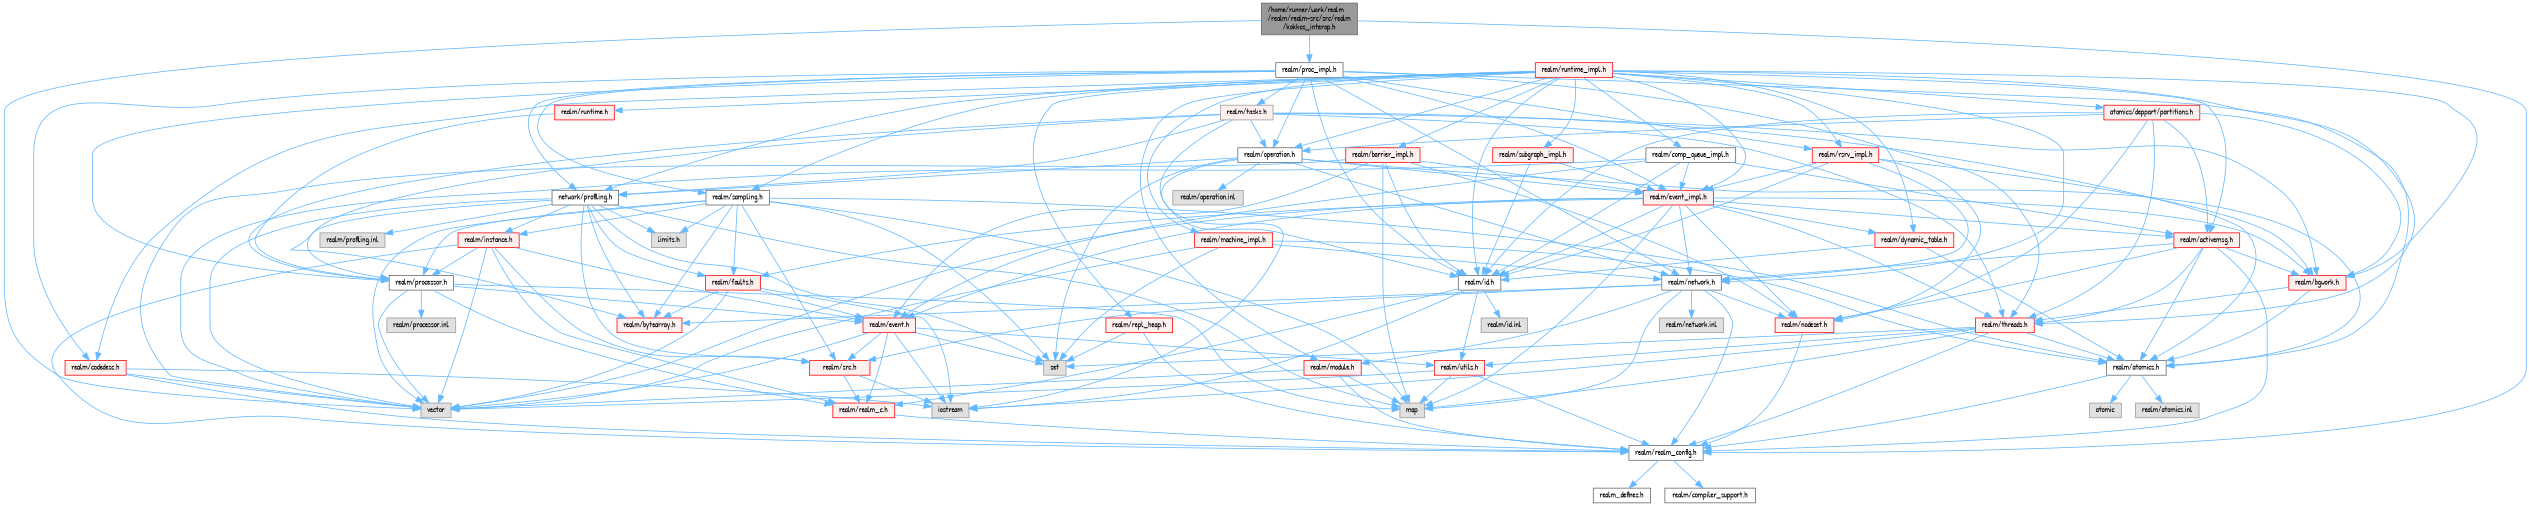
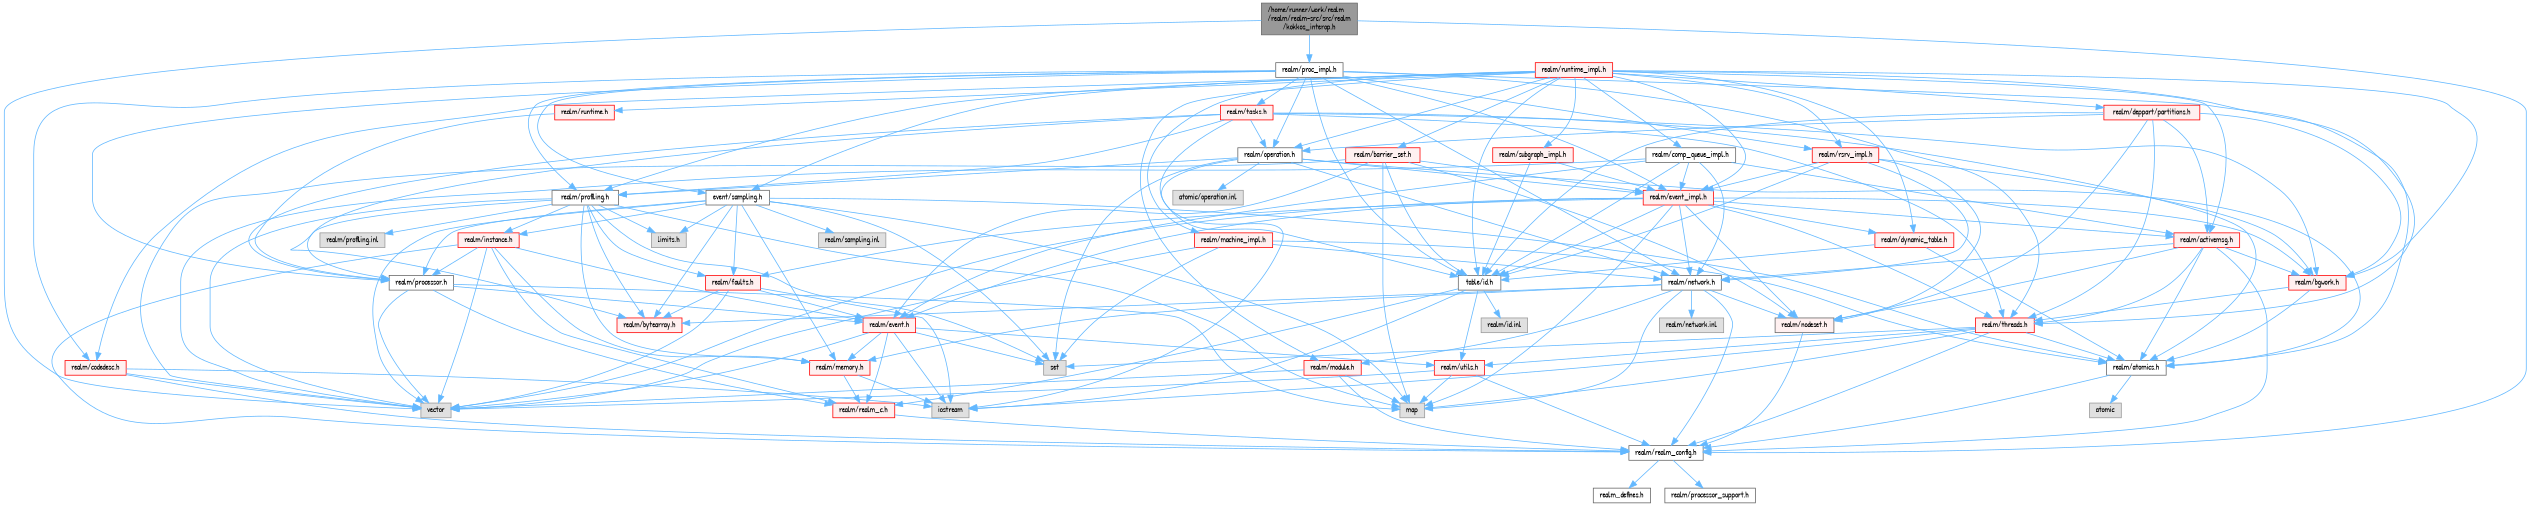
node "realm/tasks.h": color grey60 -> red
node "atomics/deppart/partitions.h": label "atomics/deppart/partitions.h" -> "realm/deppart/partitions.h"
edge "realm/runtime_impl.h" -> "realm/network.h": now "realm/comp_queue_impl.h" -> "realm/network.h"
node "realm/barrier_impl.h": label "realm/barrier_impl.h" -> "realm/barrier_set.h"
node "network/profiling.h": label "network/profiling.h" -> "realm/profiling.h"
node "realm/sampling.h": label "realm/sampling.h" -> "event/sampling.h"
node "realm/operation.inl": label "realm/operation.inl" -> "atomic/operation.inl"
node "realm/sampling.inl": added
node "realm/id.h": label "realm/id.h" -> "table/id.h"
node "realm/processor.inl": removed
node "realm/repl_heap.h": removed
node "realm/nodeset.h": color red -> grey40
node "realm/src.h": label "realm/src.h" -> "realm/memory.h"
node "realm/atomics.inl": removed
node "realm/compiler_support.h": label "realm/compiler_support.h" -> "realm/processor_support.h"
